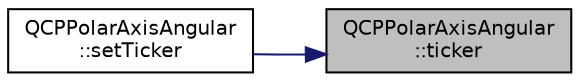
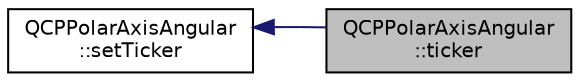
edge "QCPPolarAxisAngular ::setTicker" -> "QCPPolarAxisAngular ::ticker": reversed
